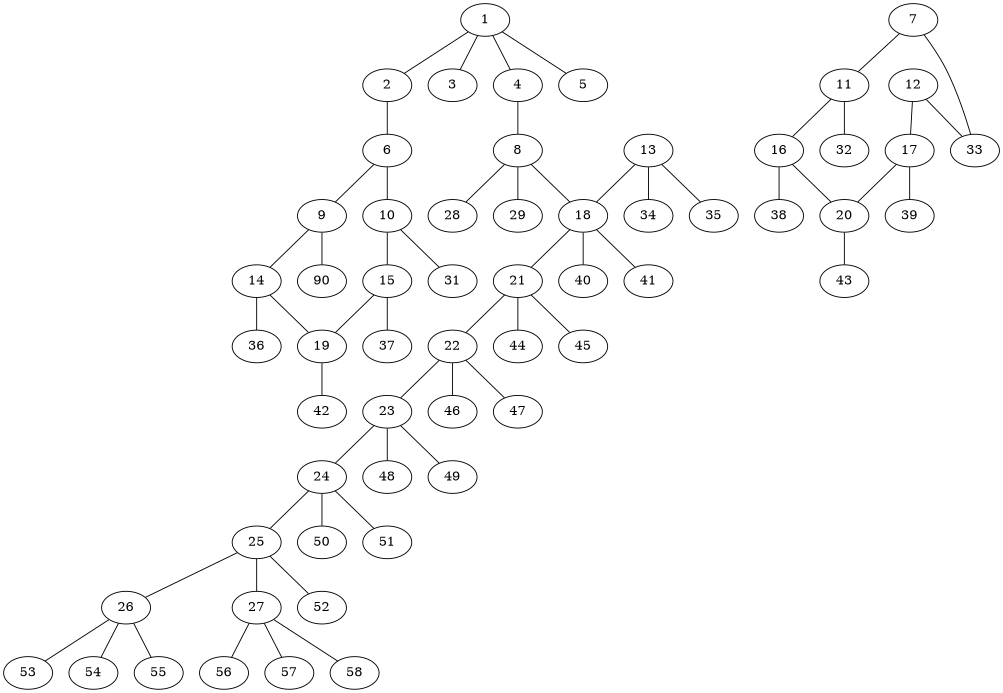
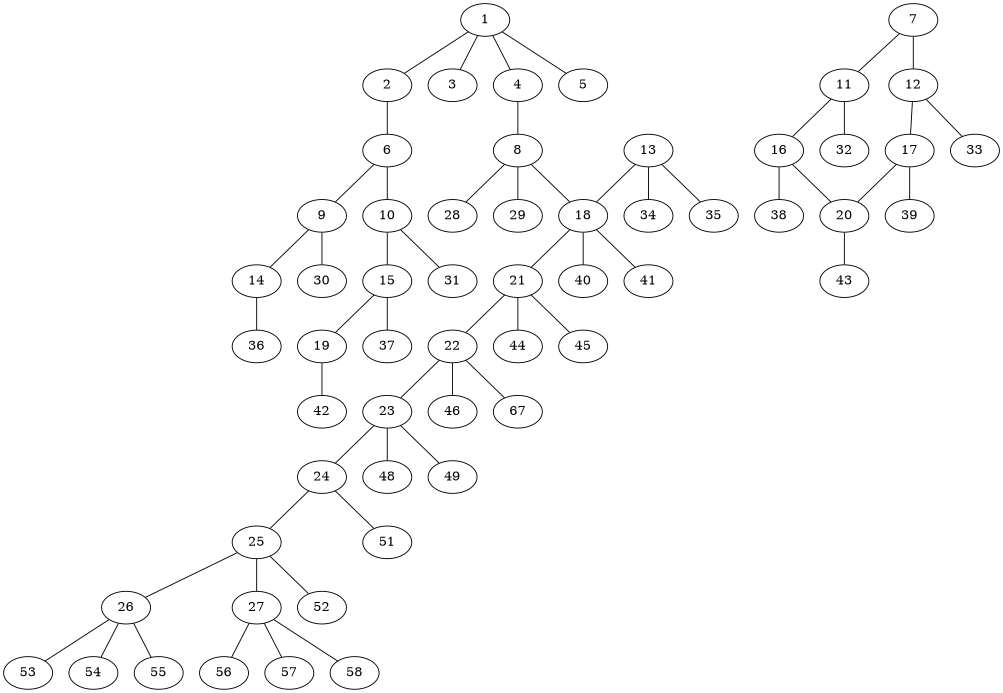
edge "7" -- "33": now "7" -- "12"
node "90": label "90" -> "30"
edge "14" -- "19": removed
node "47": label "47" -> "67"
node "50": removed
